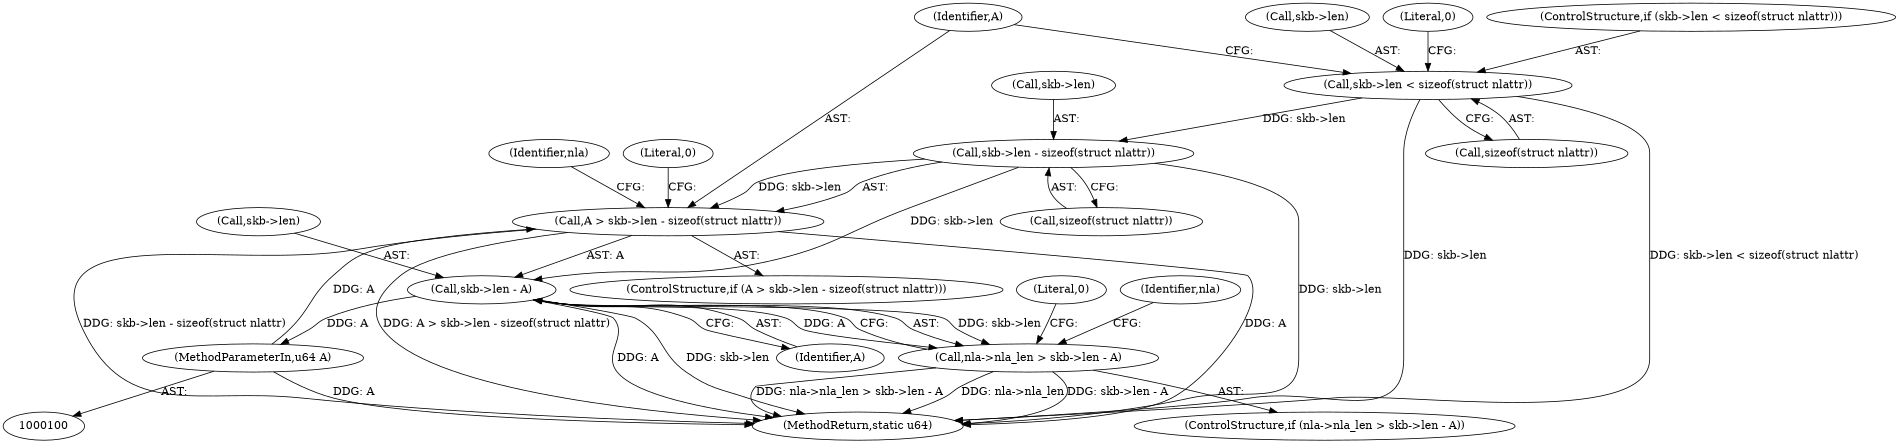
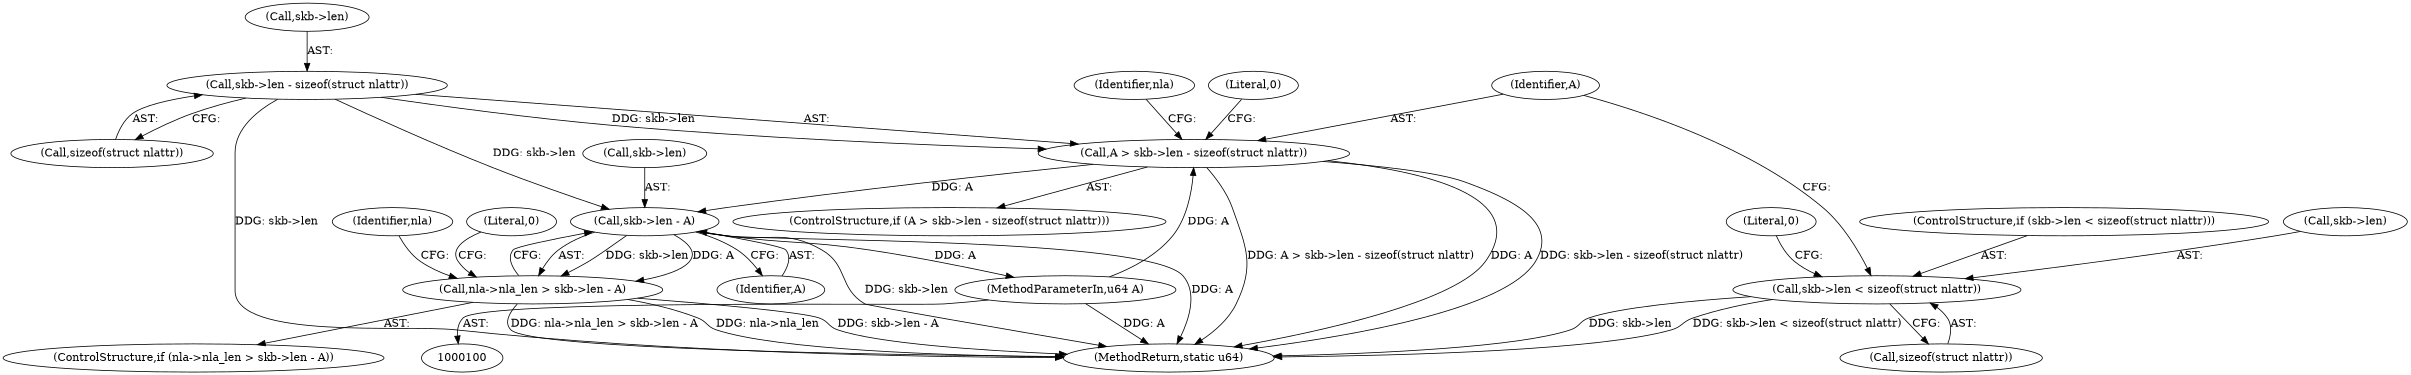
edge "(Call,skb->len < sizeof(struct nlattr))" -> "(Call,skb->len - sizeof(struct nlattr))": removed, label "DDG: skb->len"
edge "(Call,A > skb->len - sizeof(struct nlattr))" -> "(Call,skb->len - A)": label "AST: A" -> "DDG: A"
